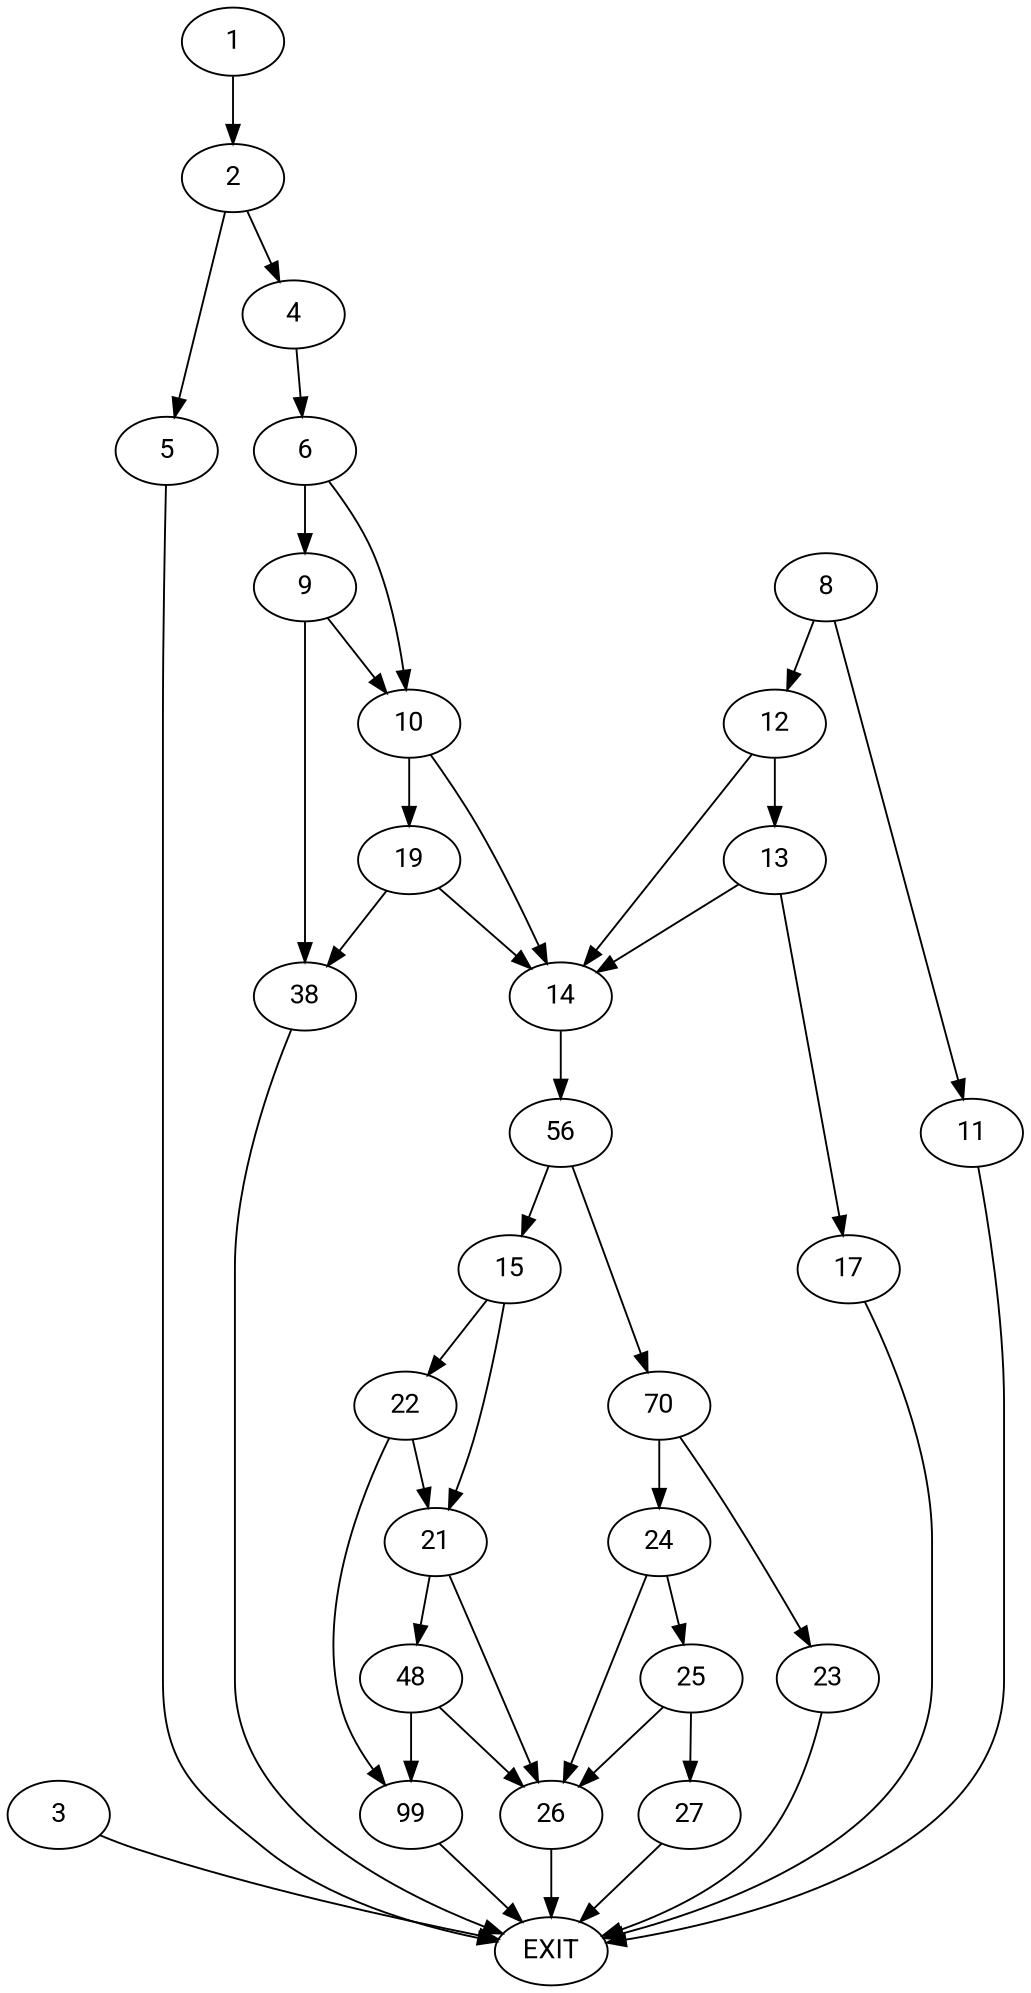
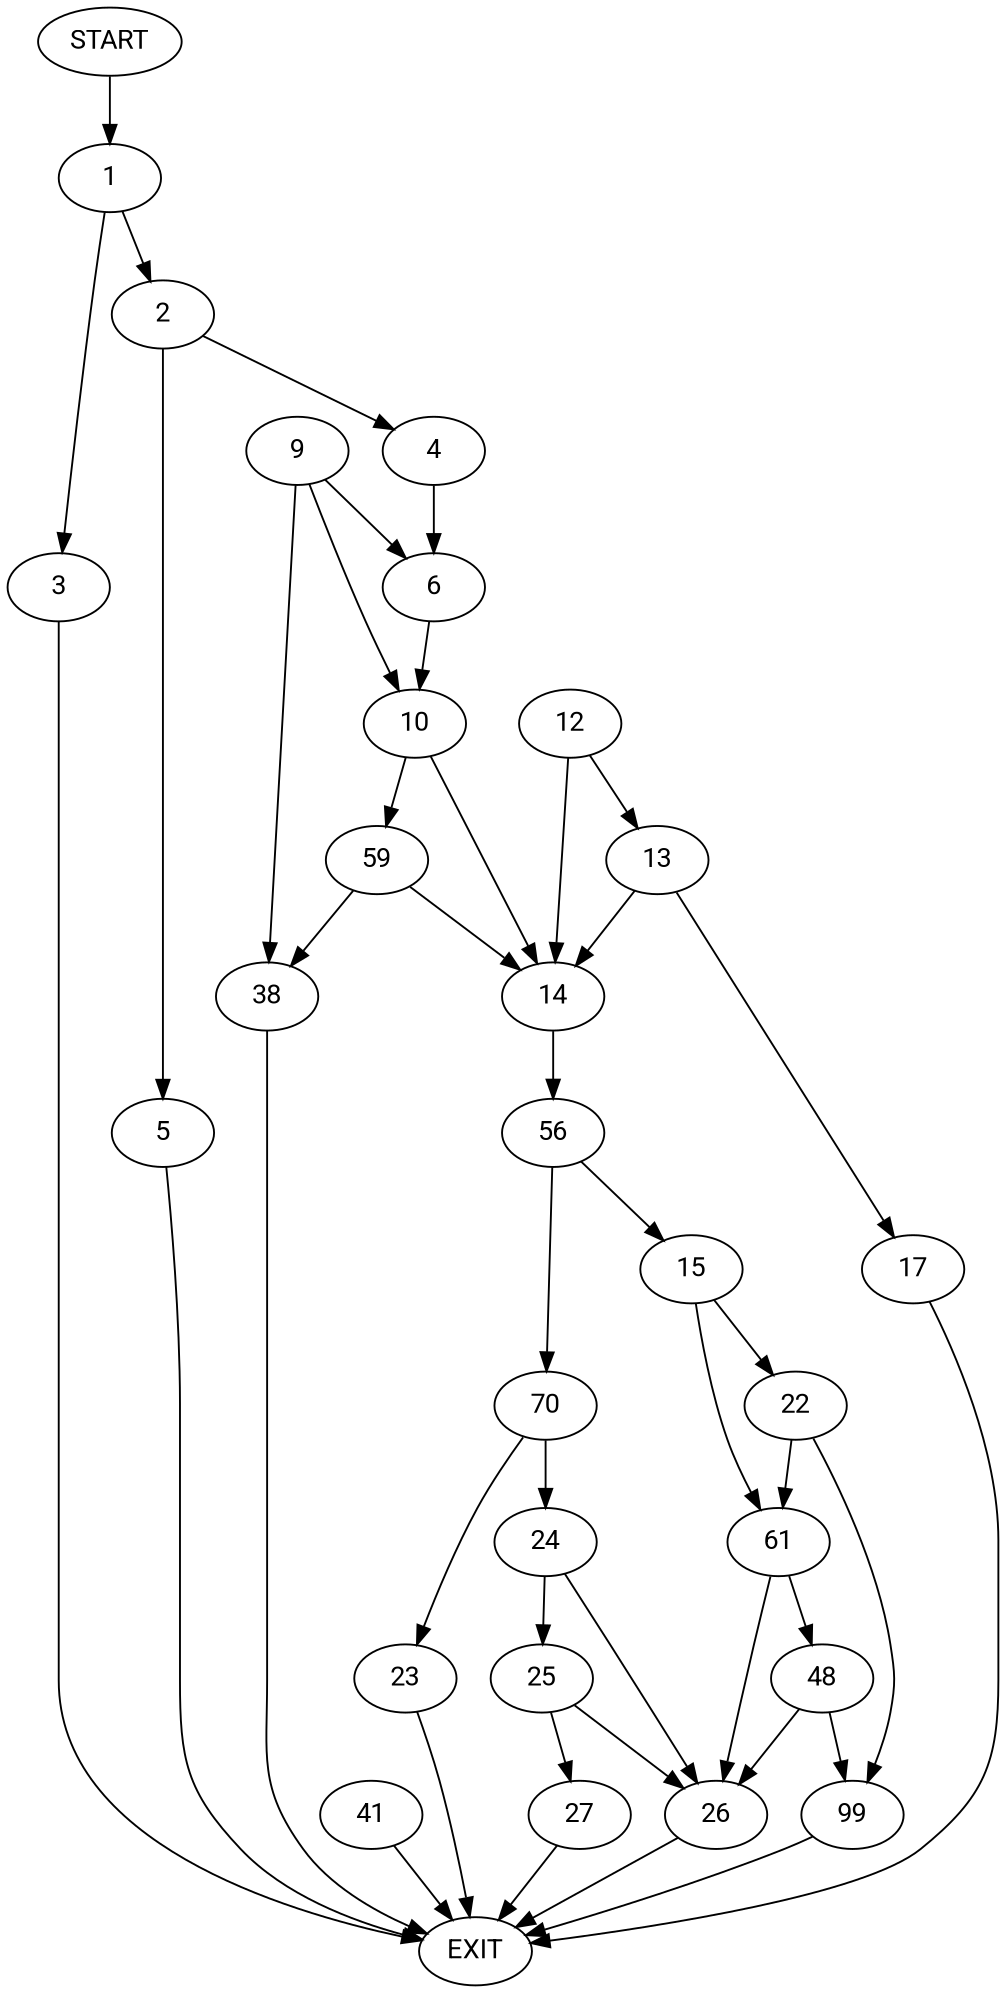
node "START": added
edge "1" -> "3": added
edge "6" -> "9": reversed
node "8": removed
node "19": label "19" -> "59"
node "11": label "11" -> "41"
node "21": label "21" -> "61"
